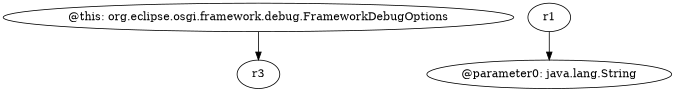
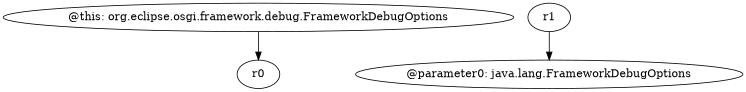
node "r3": label "r3" -> "r0"
node "@parameter0: java.lang.String": label "@parameter0: java.lang.String" -> "@parameter0: java.lang.FrameworkDebugOptions"
